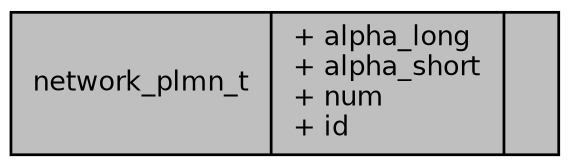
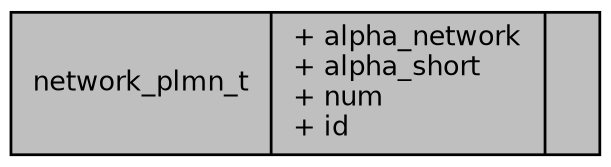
node "network_plmn_t": text "+ alpha_long" -> "+ alpha_network"
